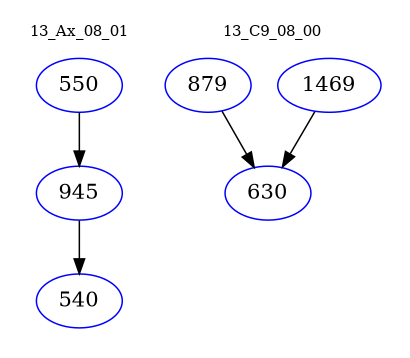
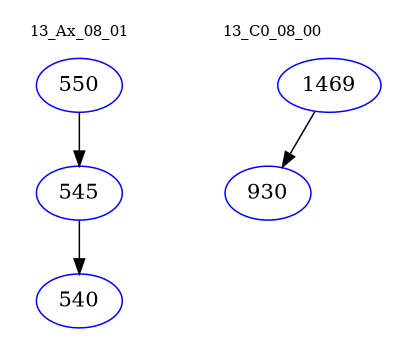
cluster "13_C9_08_00": label "13_C9_08_00" -> "13_C0_08_00"
node "879": removed
node "945": label "945" -> "545"
node "630": label "630" -> "930"
